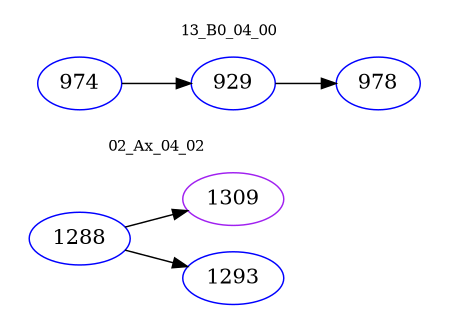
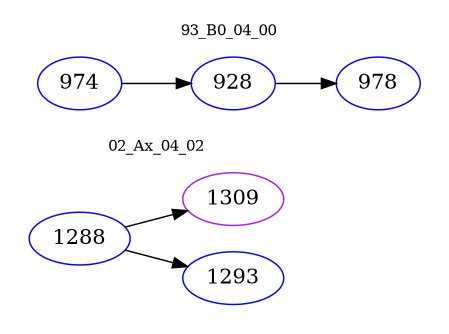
cluster "13_B0_04_00": label "13_B0_04_00" -> "93_B0_04_00"
node "929": label "929" -> "928"
